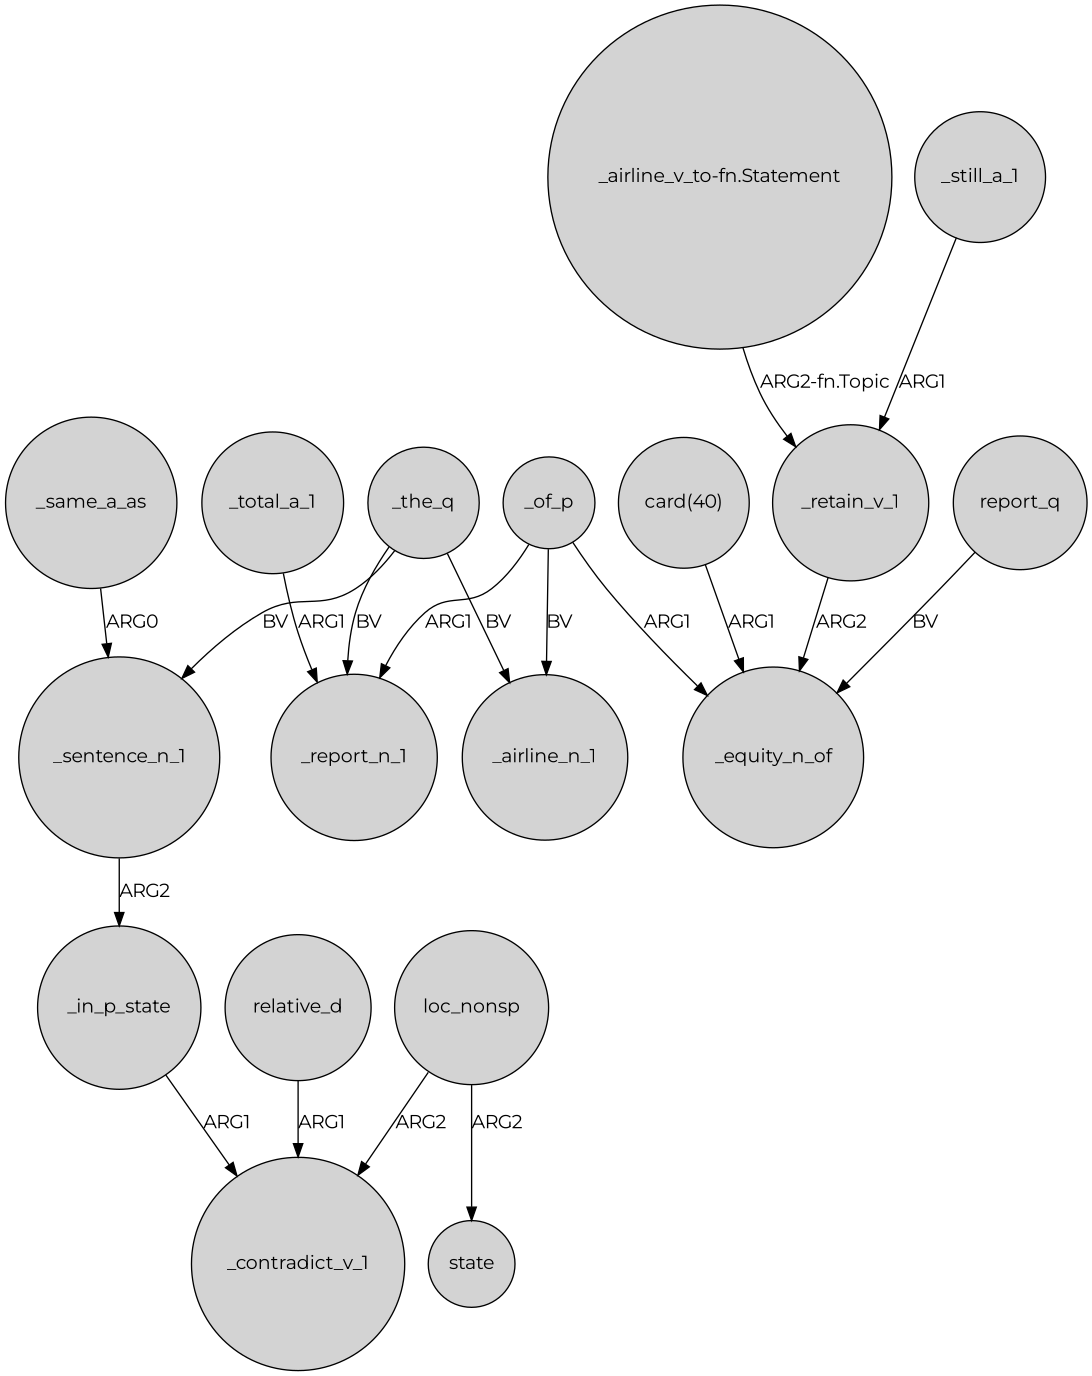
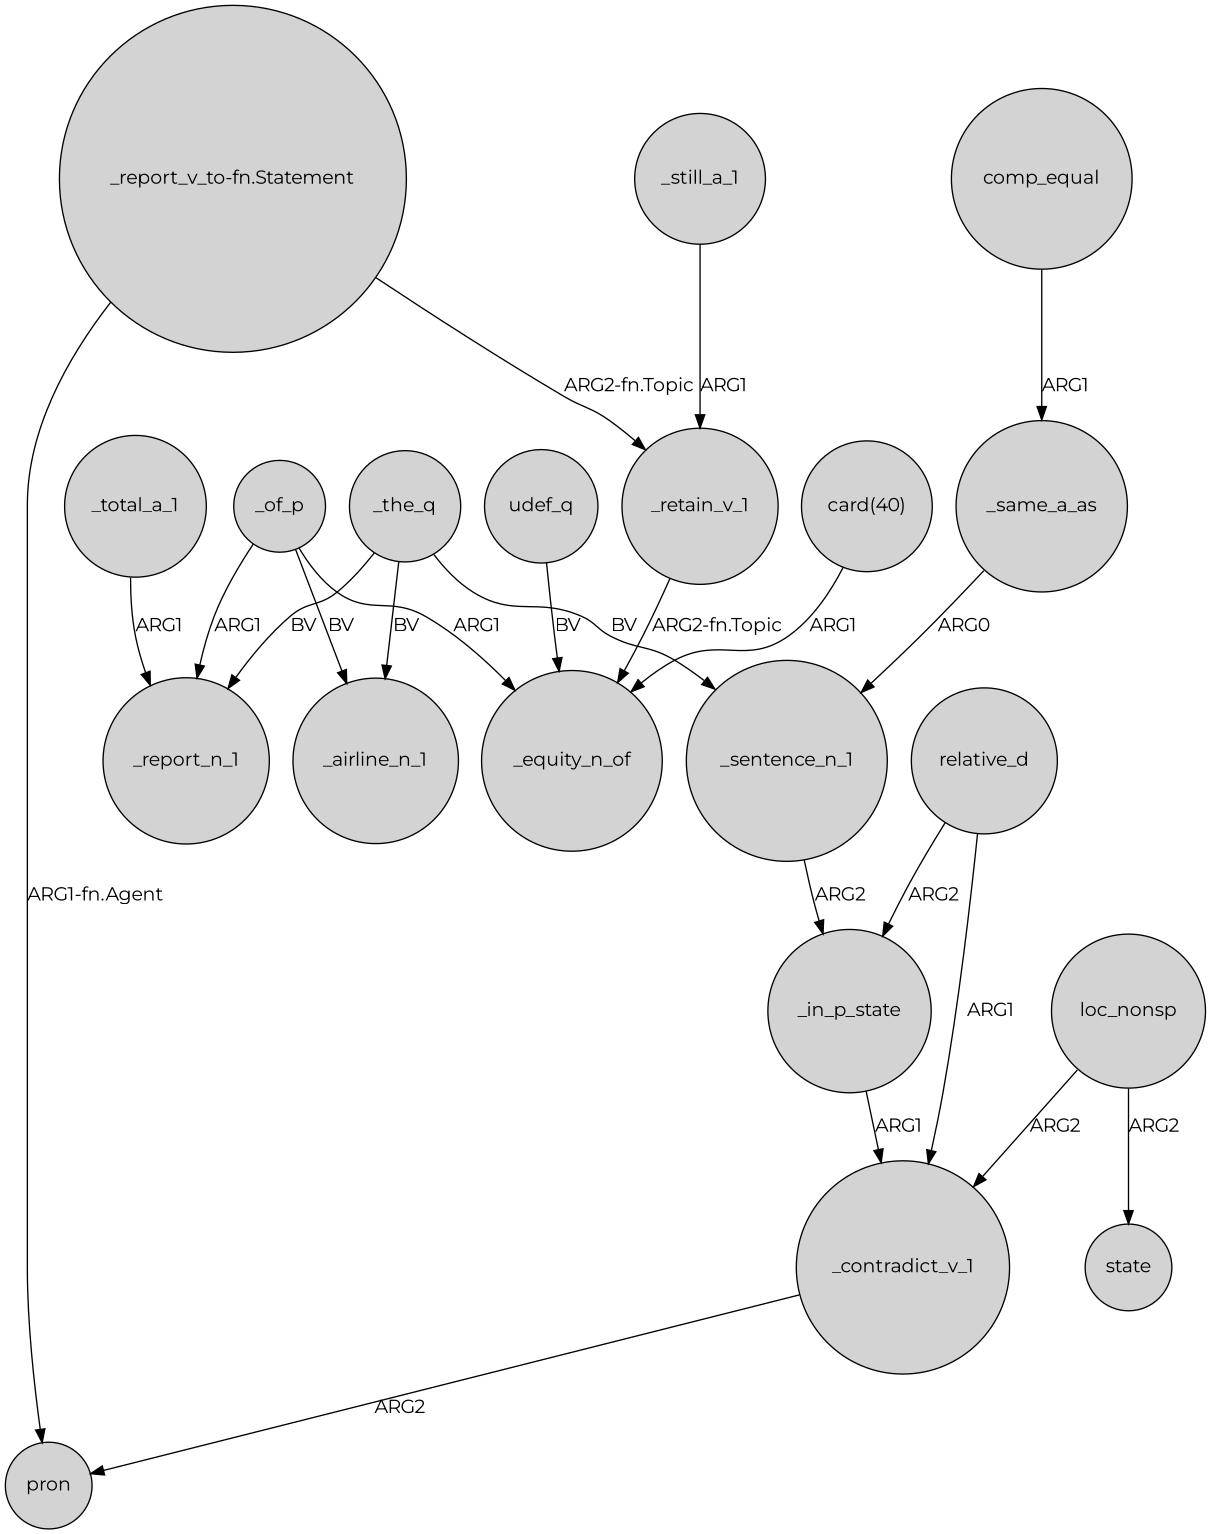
node "_airline_v_to-fn.Statement": label "_airline_v_to-fn.Statement" -> "_report_v_to-fn.Statement"
node "comp_equal": added
node "report_q": label "report_q" -> "udef_q"
edge "_retain_v_1" -> "_equity_n_of": label "ARG2" -> "ARG2-fn.Topic"
edge "relative_d" -> "_in_p_state": added, label "ARG2"
node "pron": added
